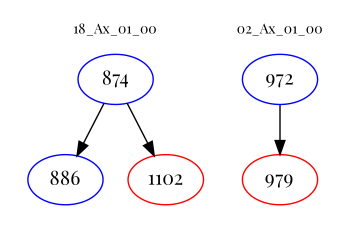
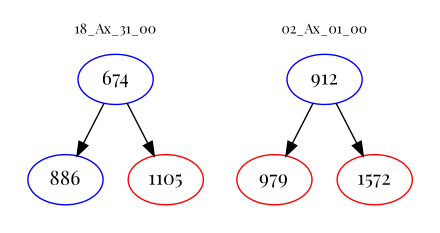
cluster "18_Ax_01_00": label "18_Ax_01_00" -> "18_Ax_31_00"
node "874": label "874" -> "674"
node "972": label "972" -> "912"
node "1102": label "1102" -> "1105"
node "1572": added
